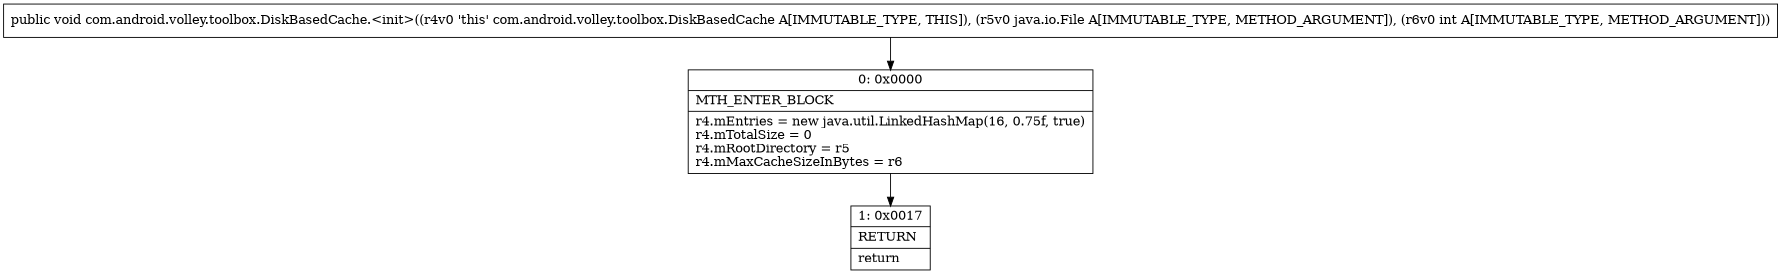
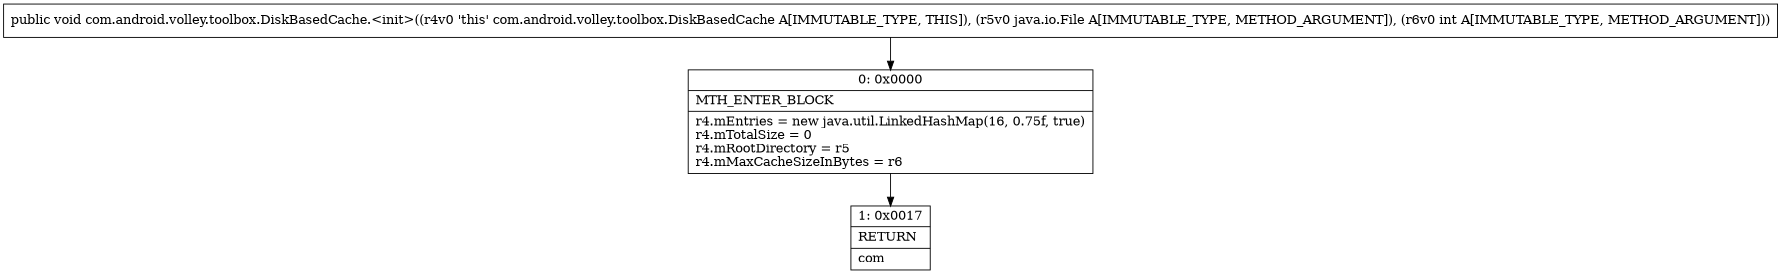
node "1: 0x0017": text "return" -> "com"
